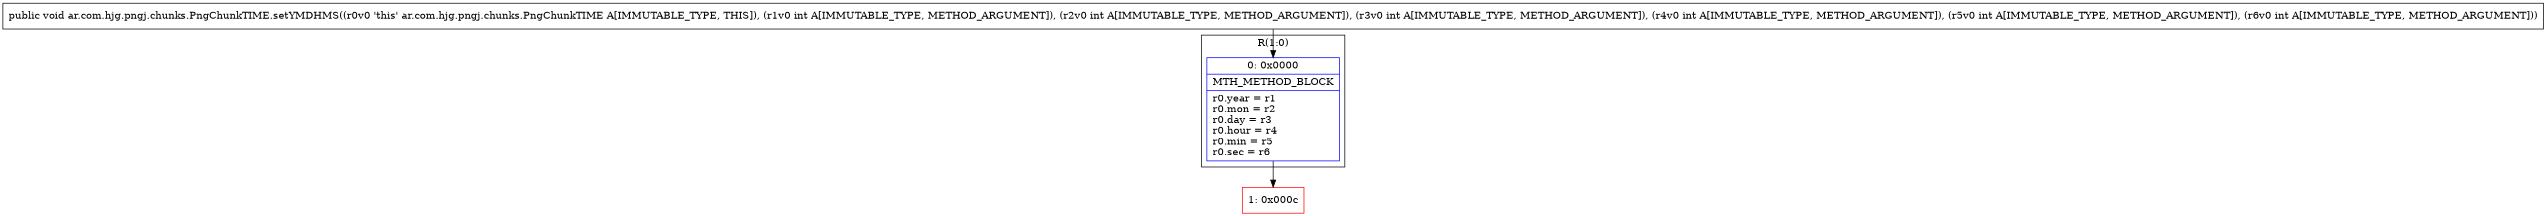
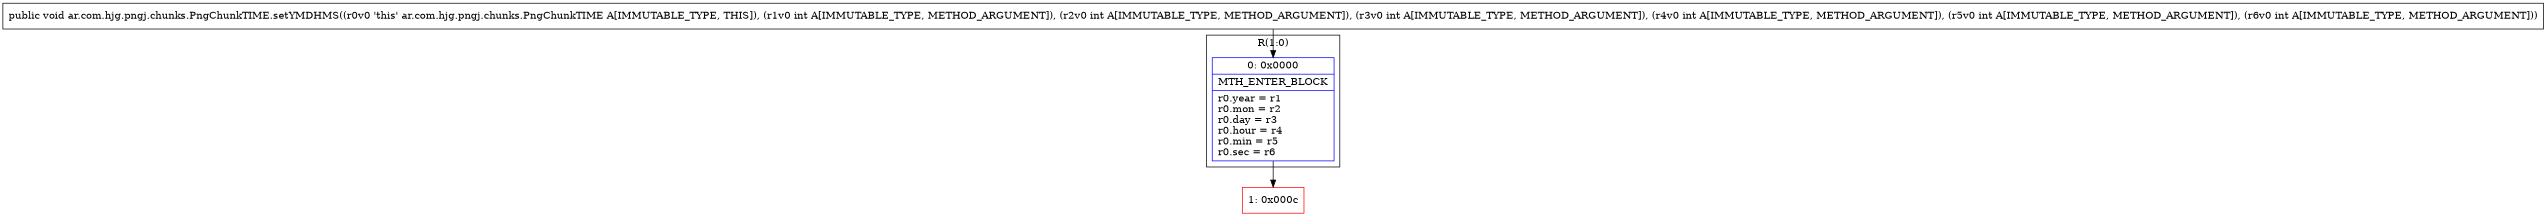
node "0: 0x0000": text "MTH_METHOD_BLOCK" -> "MTH_ENTER_BLOCK"
